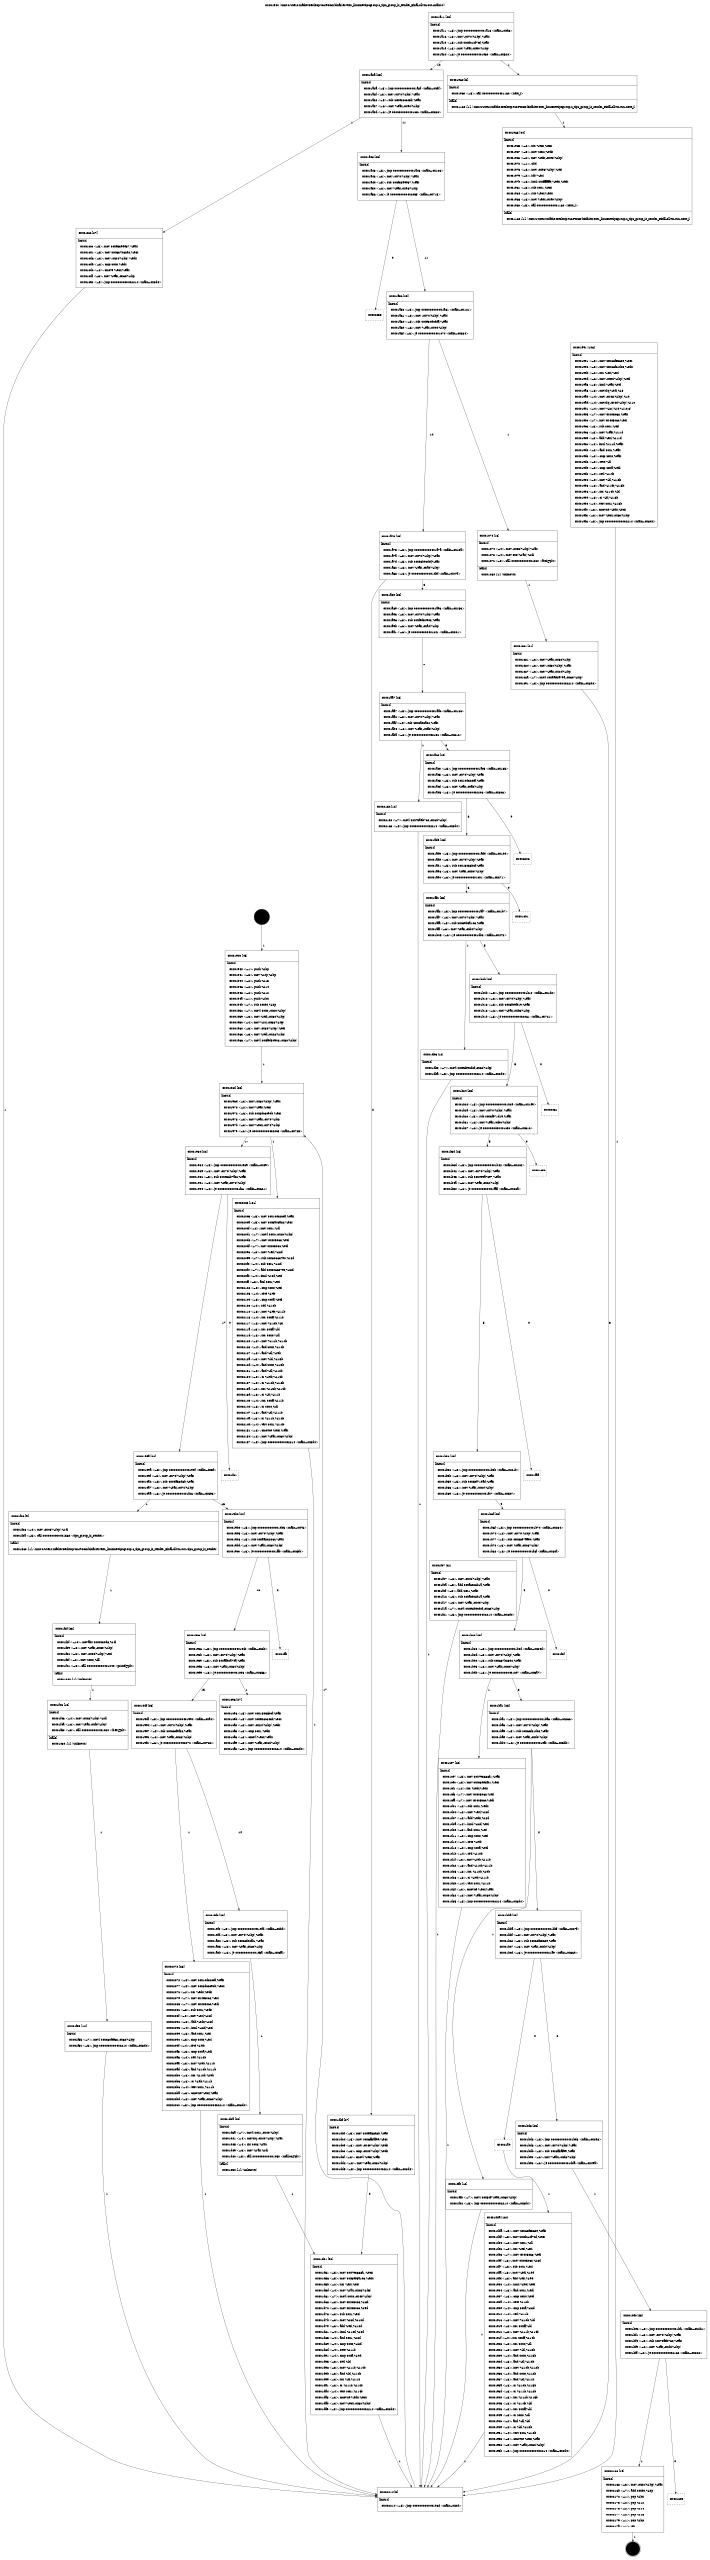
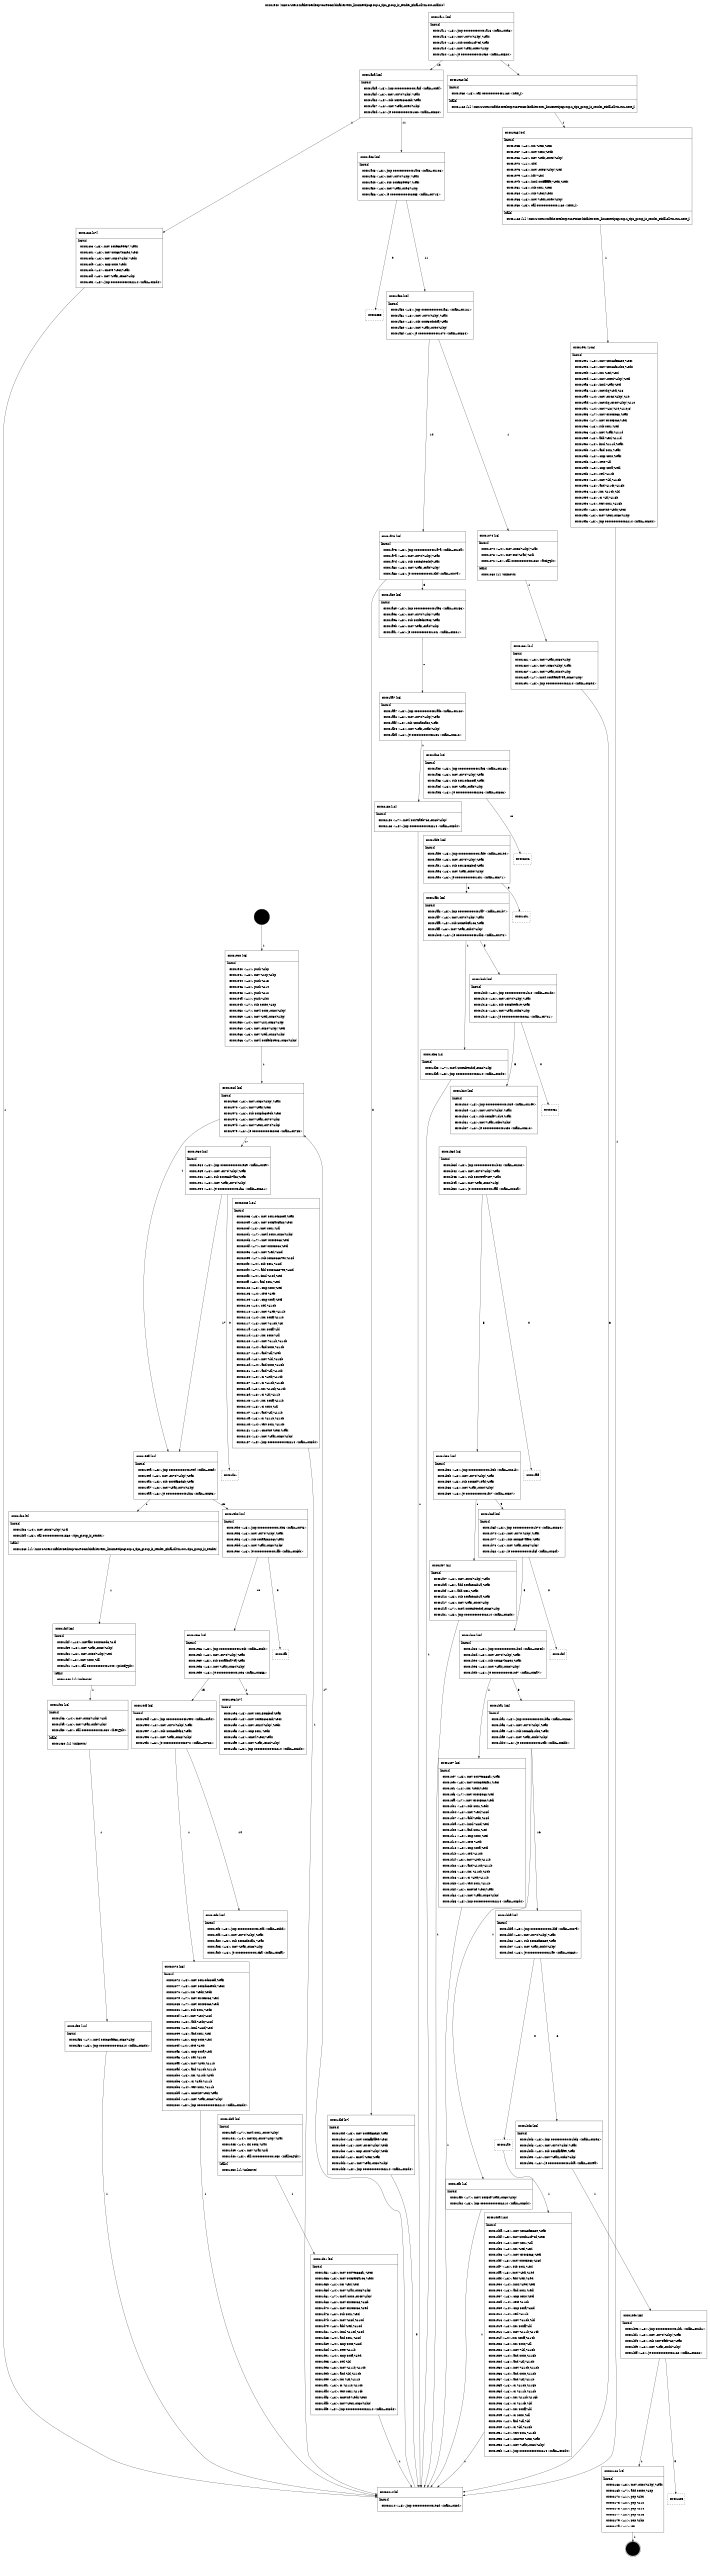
edge "0x401e65 [44]" -> "0x401e91 [106]": added, label "1"
edge "0x401aa7 [25]" -> "0x401ac0 [25]": removed, label "6"
edge "0x401ac0 [25]" -> "0x401ad9 [25]": removed, label "6"
edge "0x401ac0 [25]" -> "0x402206": label " 0" -> " 15"
edge "0x401b24 [25]" -> "0x401b3d [25]": removed, label "5"
edge "0x40196d [23]" -> "0x4020c5 [151]": now "0x40196d [23]" -> "0x40199a [22]"
node "0x401c5c": removed
edge "0x401b56 [25]" -> "0x401f07 [31]": added, label "1"
edge "0x401ba1 [25]" -> "0x401bba [25]": label " 2" -> " 16"
edge "0x4019f8 [25]" -> "0x401d3a [23]": removed, label "1"
edge "0x401dbf [27]" -> "0x401d51 [98]": now "0x401dbf [27]" -> "0x402214 [5]"
